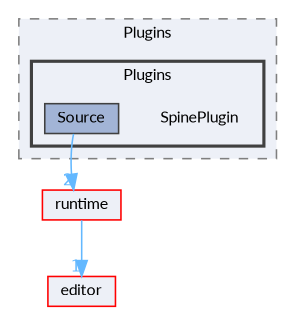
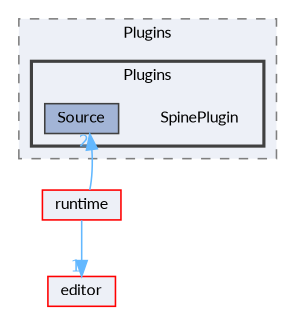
edge "Source" -> "runtime": reversed
